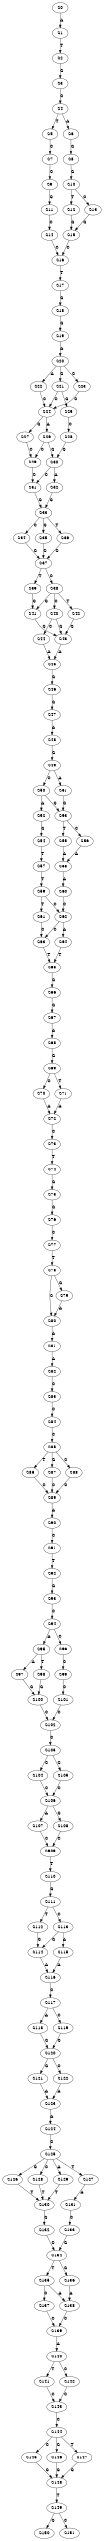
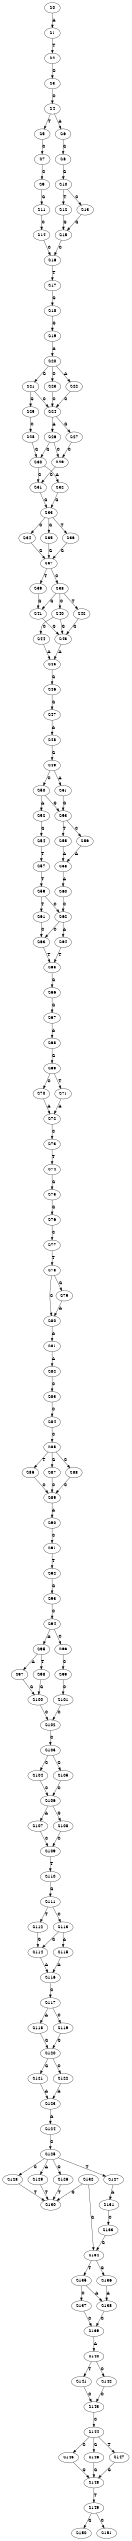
node "S909": label "S909" -> "S109"
edge "S130" -> "S132": reversed
